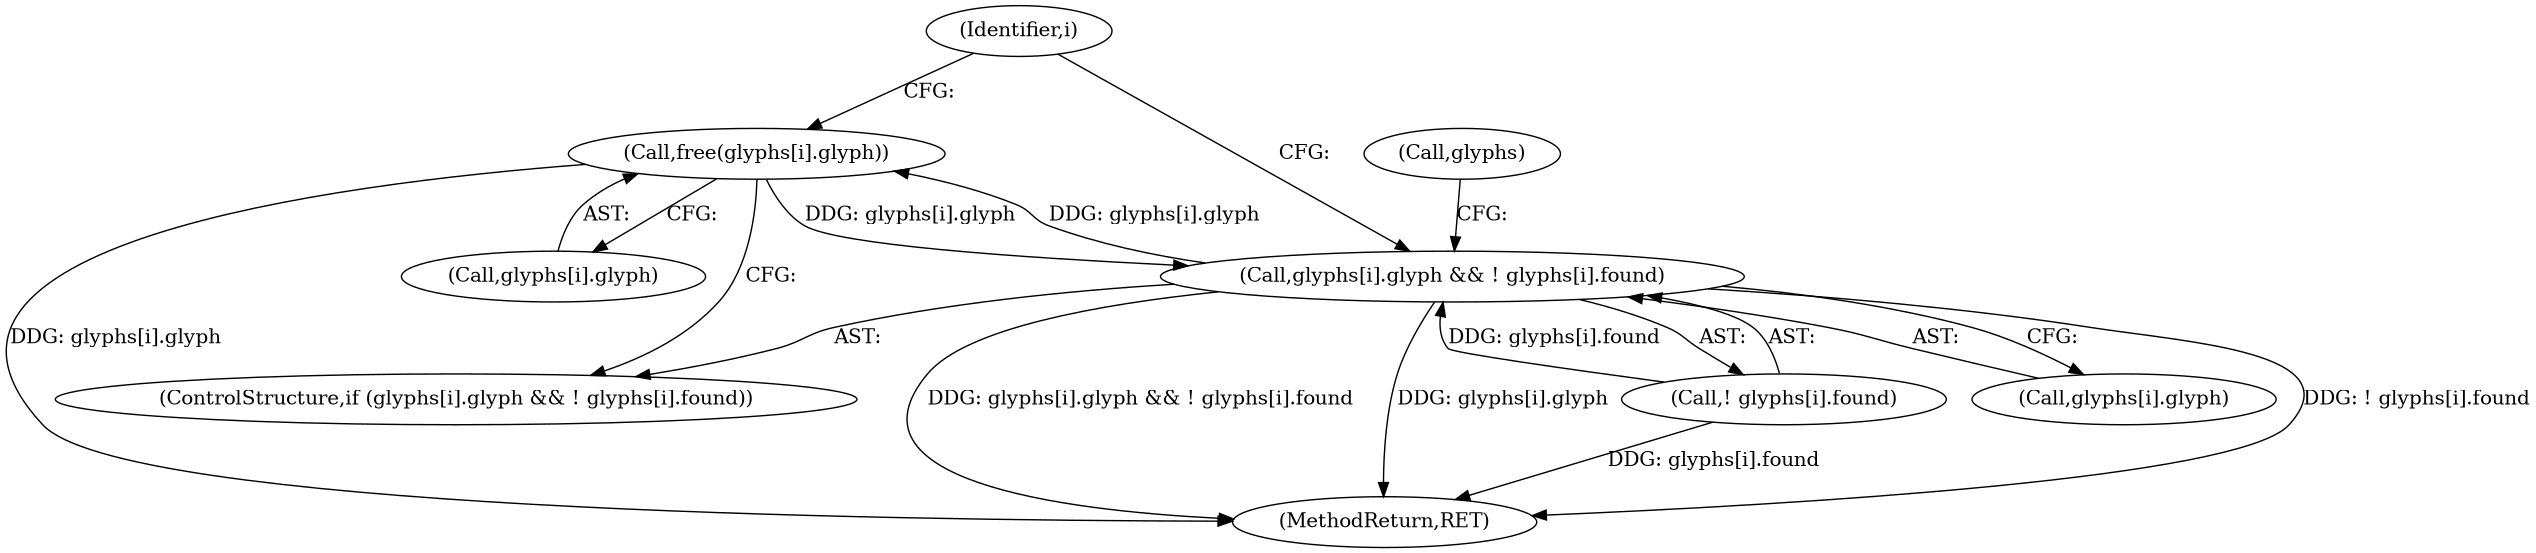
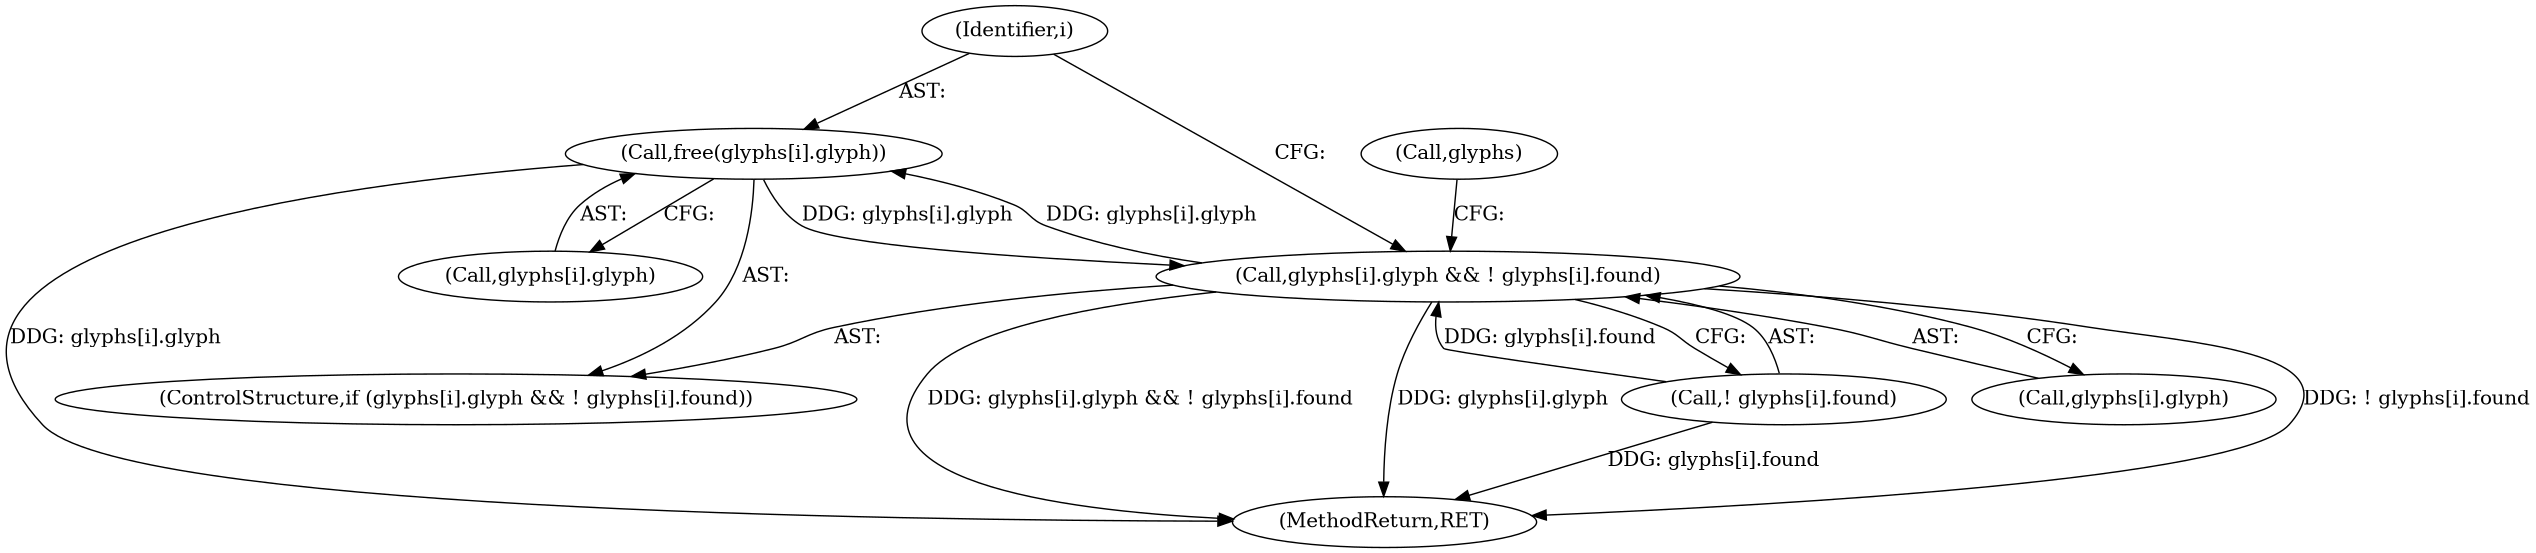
edge "(Identifier,i)" -> "(Call,free(glyphs[i].glyph))": label "CFG: " -> "AST: "
edge "(Call,free(glyphs[i].glyph))" -> "(ControlStructure,if (glyphs[i].glyph && ! glyphs[i].found))": label "CFG: " -> "AST: "
edge "(Call,glyphs[i].glyph && ! glyphs[i].found)" -> "(Call,! glyphs[i].found)": label "AST: " -> "CFG: "
